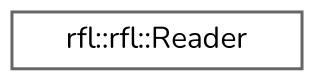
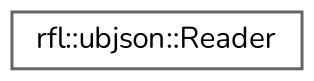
node "rfl::rfl::Reader": label "rfl::rfl::Reader" -> "rfl::ubjson::Reader"
